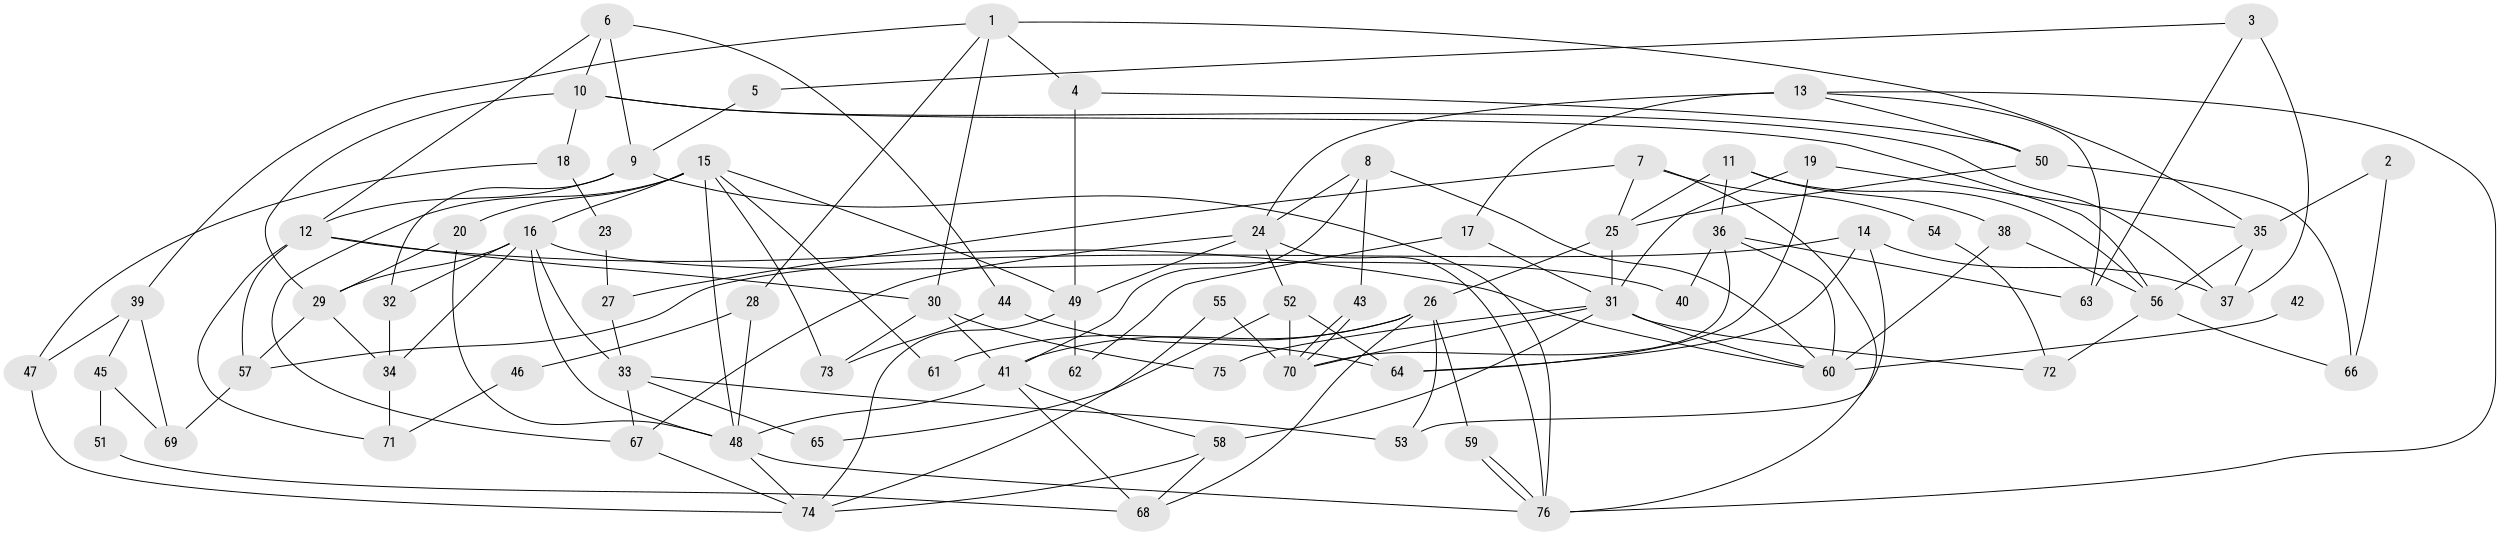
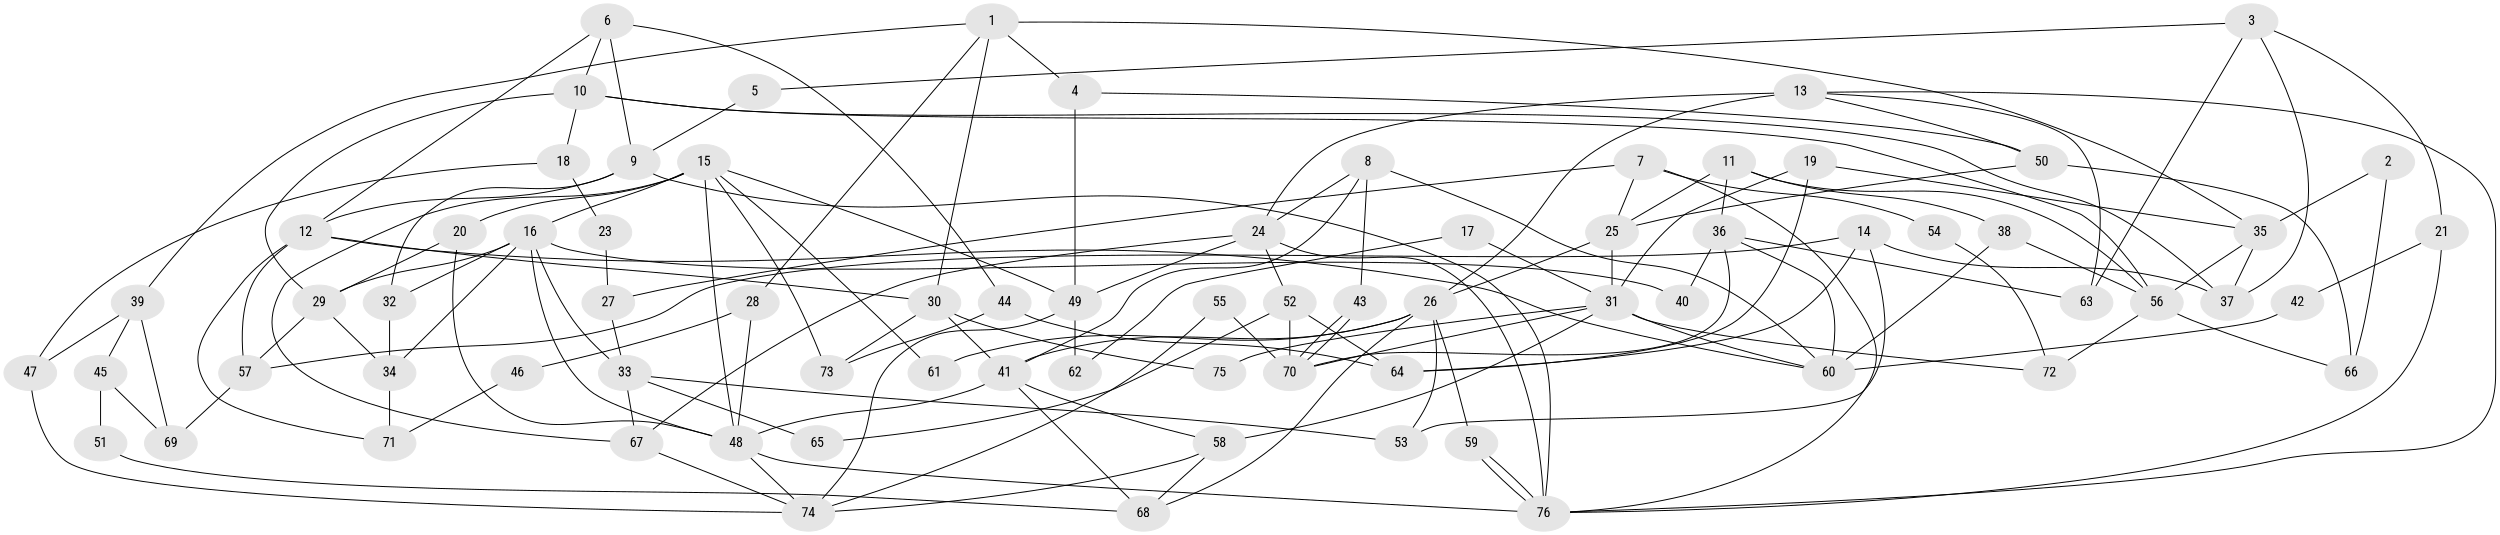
edge "13" -- "17": now "13" -- "26"
node "21": added
